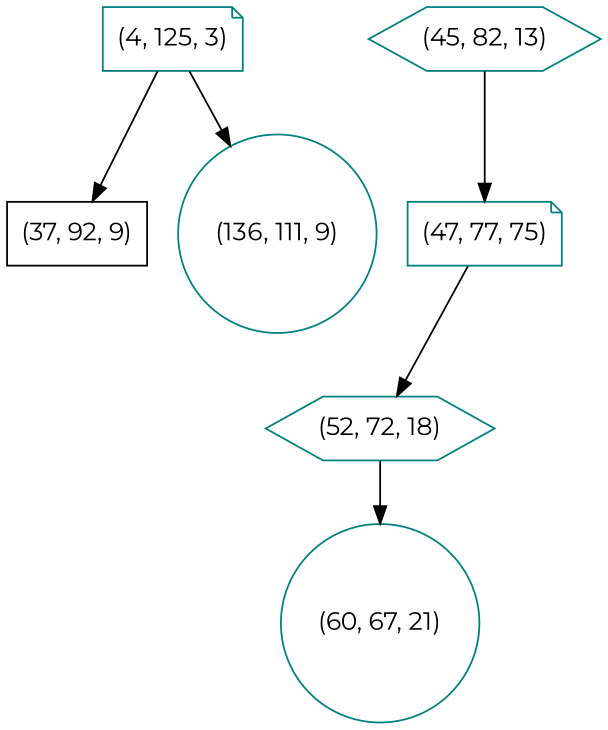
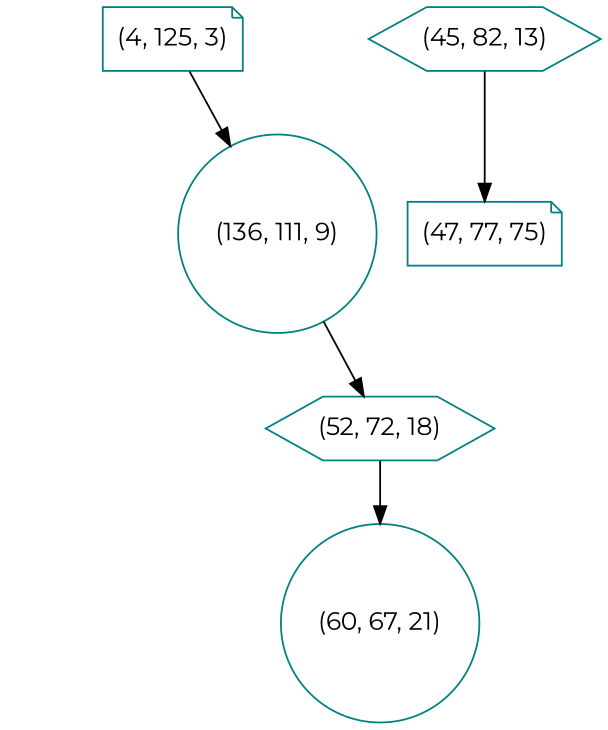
node "(37, 92, 9)": removed
edge "(47, 77, 75)" -> "(52, 72, 18)": now "(136, 111, 9)" -> "(52, 72, 18)"
